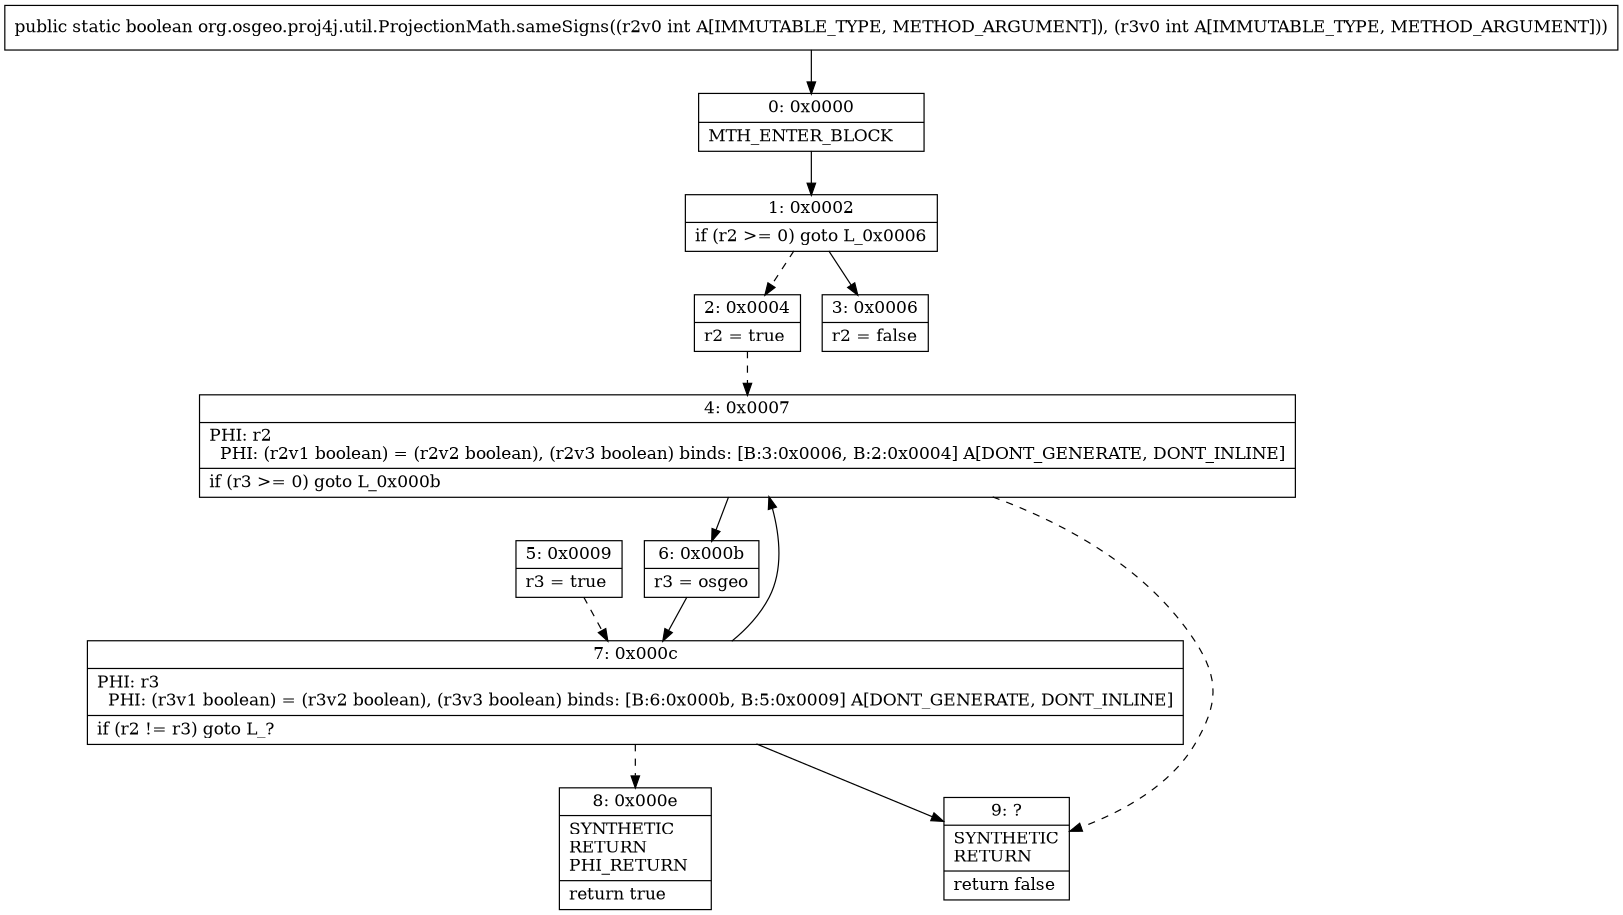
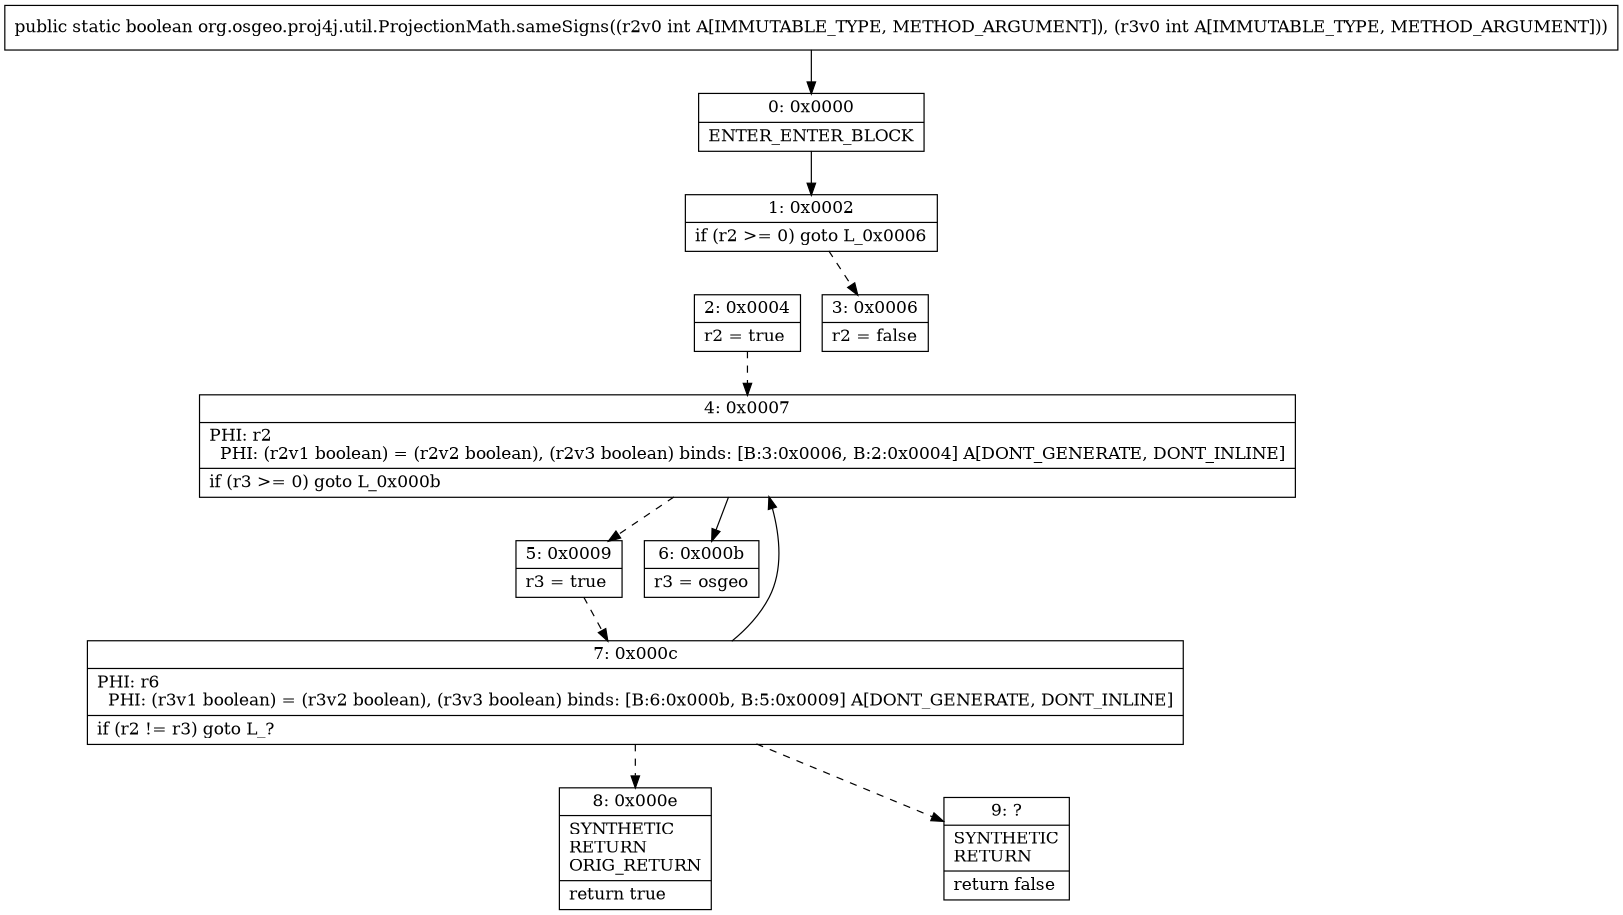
node "0: 0x0000": text "MTH_ENTER_BLOCK" -> "ENTER_ENTER_BLOCK"
edge "1: 0x0002" -> "2: 0x0004": removed
edge "1: 0x0002" -> "3: 0x0006": style solid -> dashed
edge "6: 0x000b" -> "7: 0x000c": removed
edge "4: 0x0007" -> "9: ?": now "4: 0x0007" -> "5: 0x0009"
node "7: 0x000c": text "PHI: r3" -> "PHI: r6"
edge "7: 0x000c" -> "9: ?": style solid -> dashed
node "8: 0x000e": text "PHI_RETURN" -> "ORIG_RETURN"
